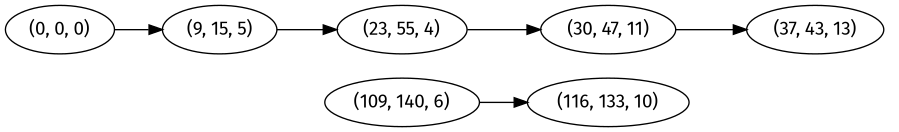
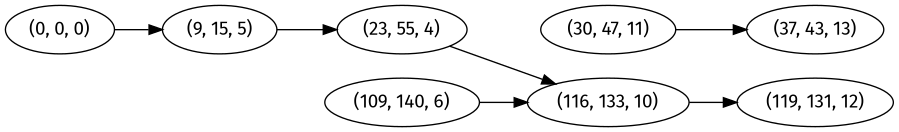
edge "(23, 55, 4)" -> "(30, 47, 11)": now "(23, 55, 4)" -> "(116, 133, 10)"
node "(119, 131, 12)": added
